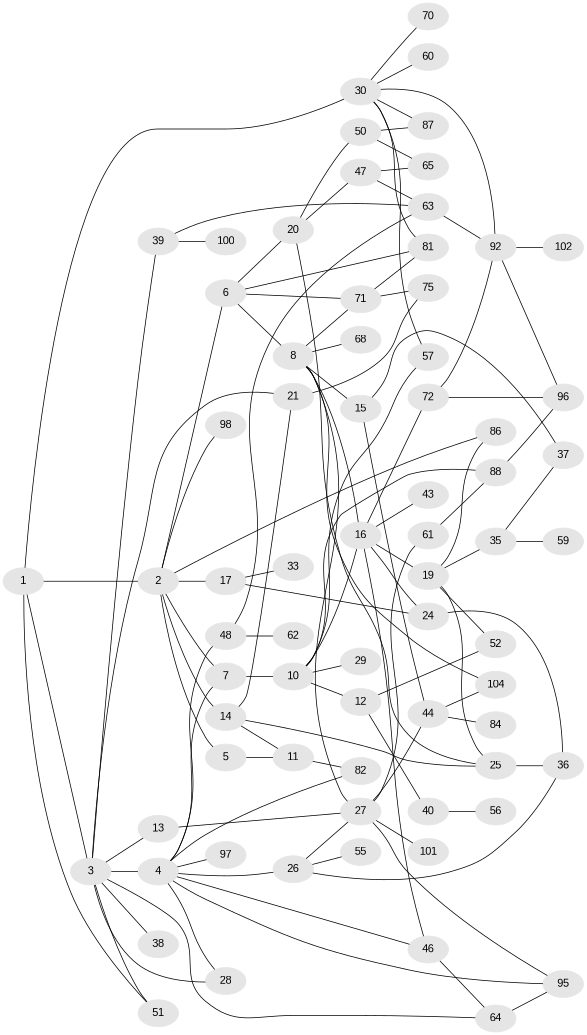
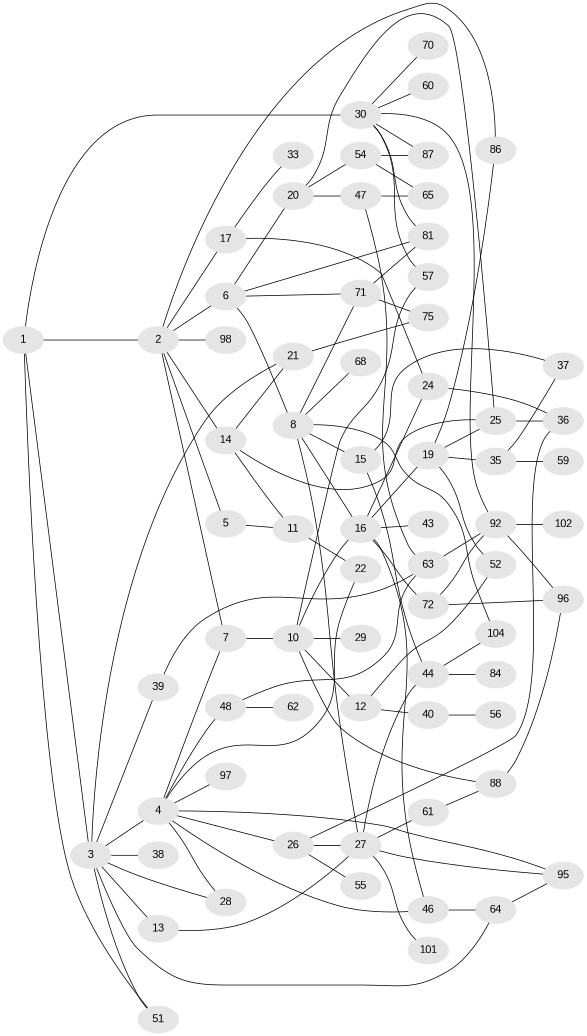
node "50": label "50" -> "54"
node "100": removed
node "82": label "82" -> "22"
